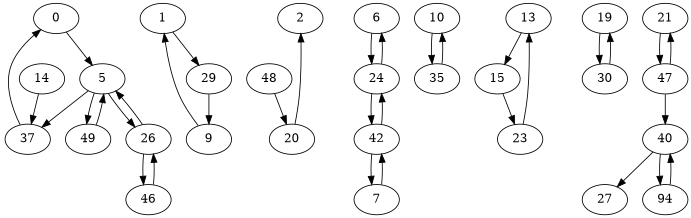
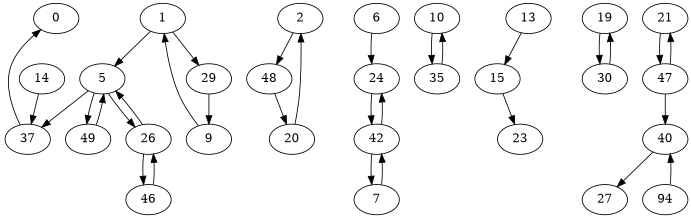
edge "0" -> "5": now "1" -> "5"
edge "2" -> "48": added
edge "24" -> "6": removed
edge "23" -> "13": removed
edge "40" -> "94": removed
